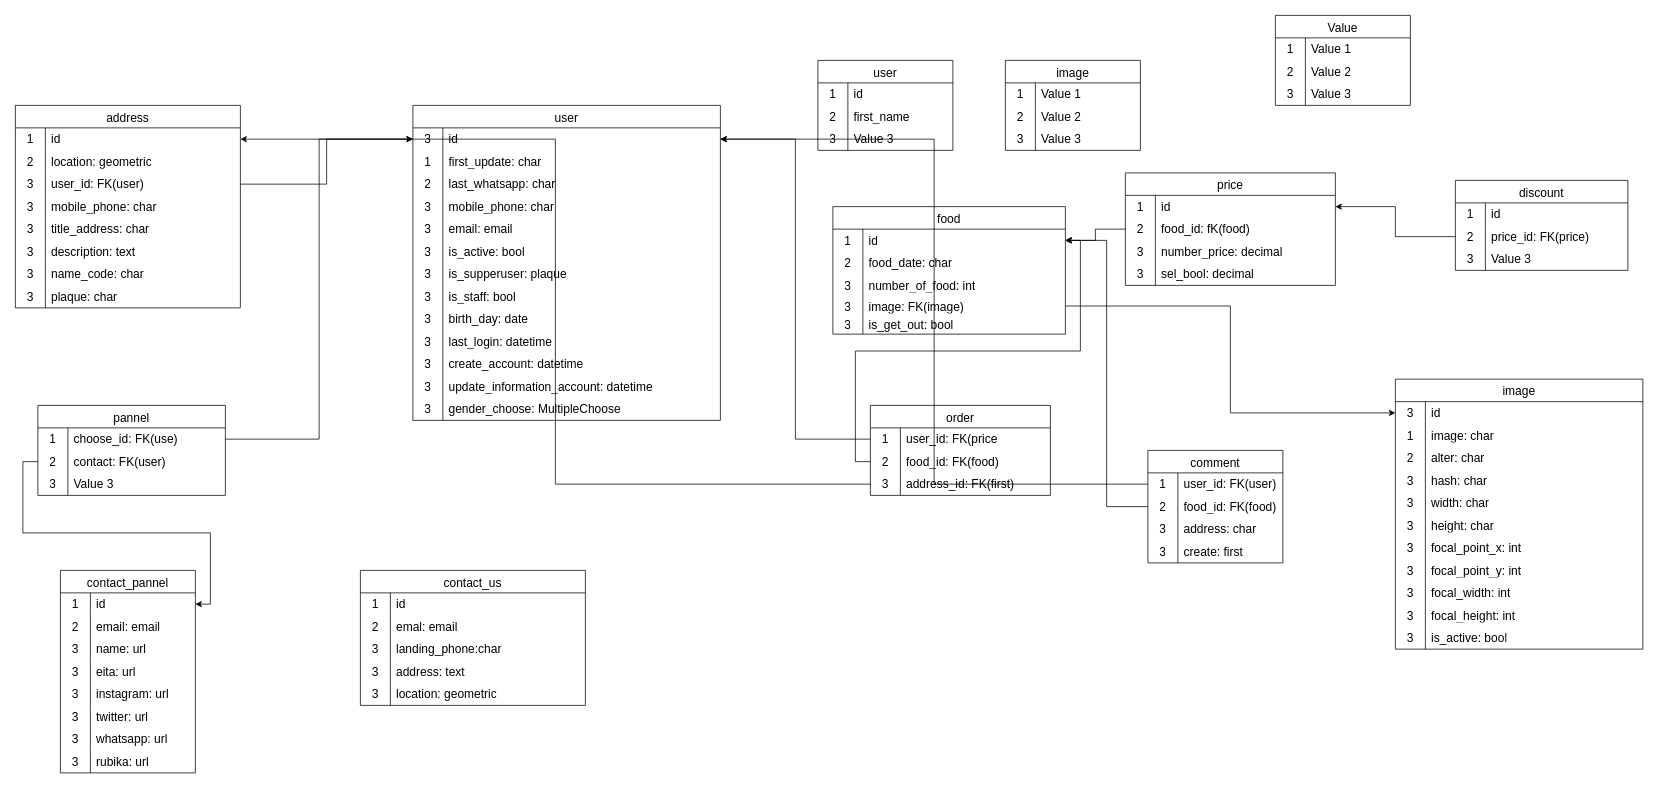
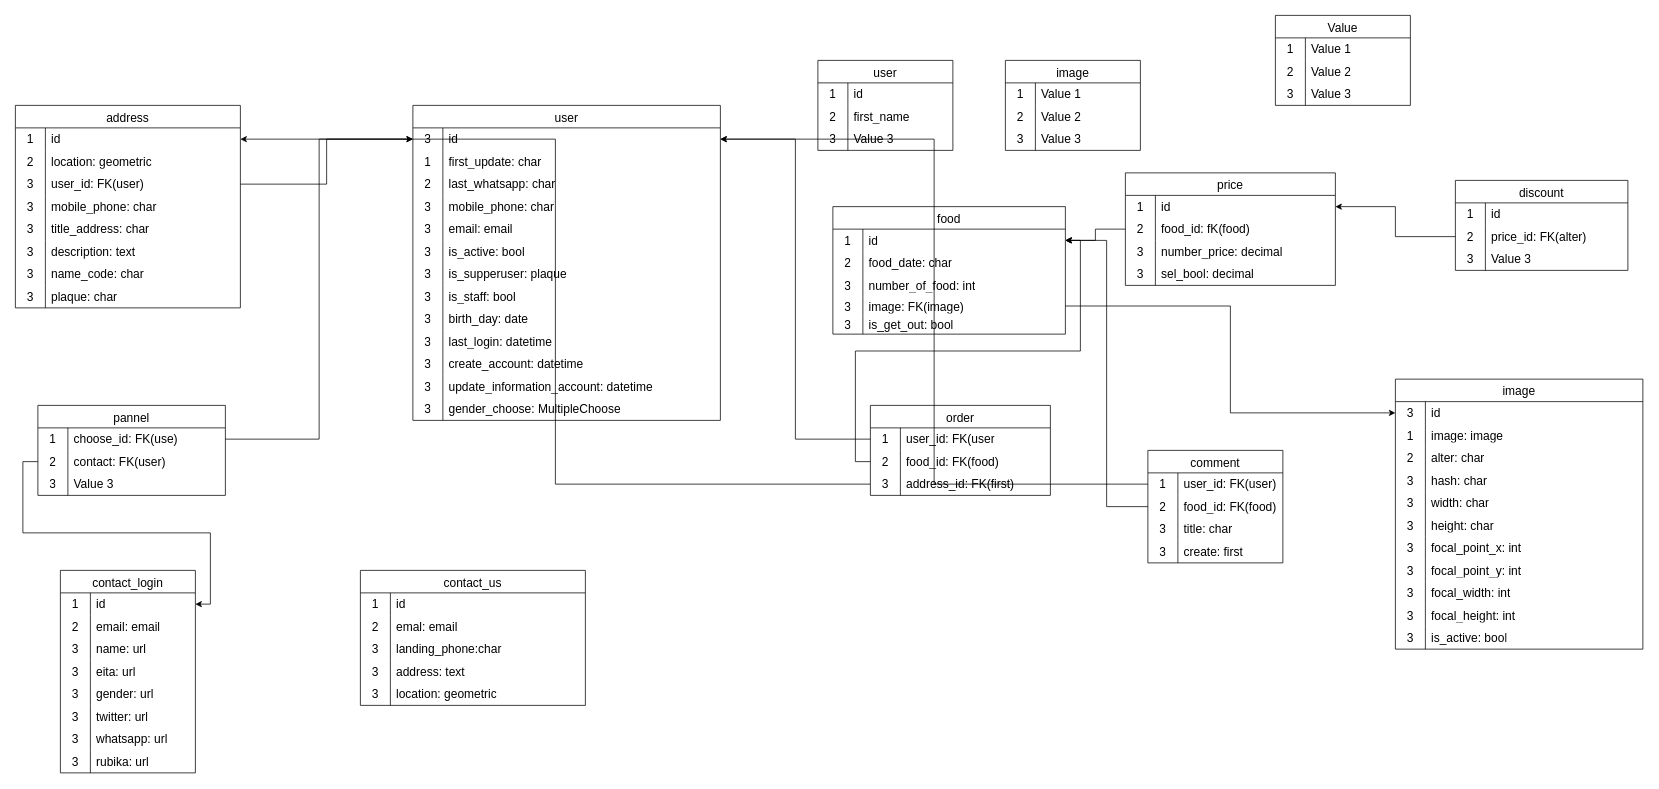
node "price_id: FK(price)": label "price_id: FK(price)" -> "price_id: FK(alter)"
node "image: char": label "image: char" -> "image: image"
node "user_id: FK(price": label "user_id: FK(price" -> "user_id: FK(user"
node "address: char": label "address: char" -> "title: char"
node "contact_pannel": label "contact_pannel" -> "contact_login"
node "instagram: url": label "instagram: url" -> "gender: url"
